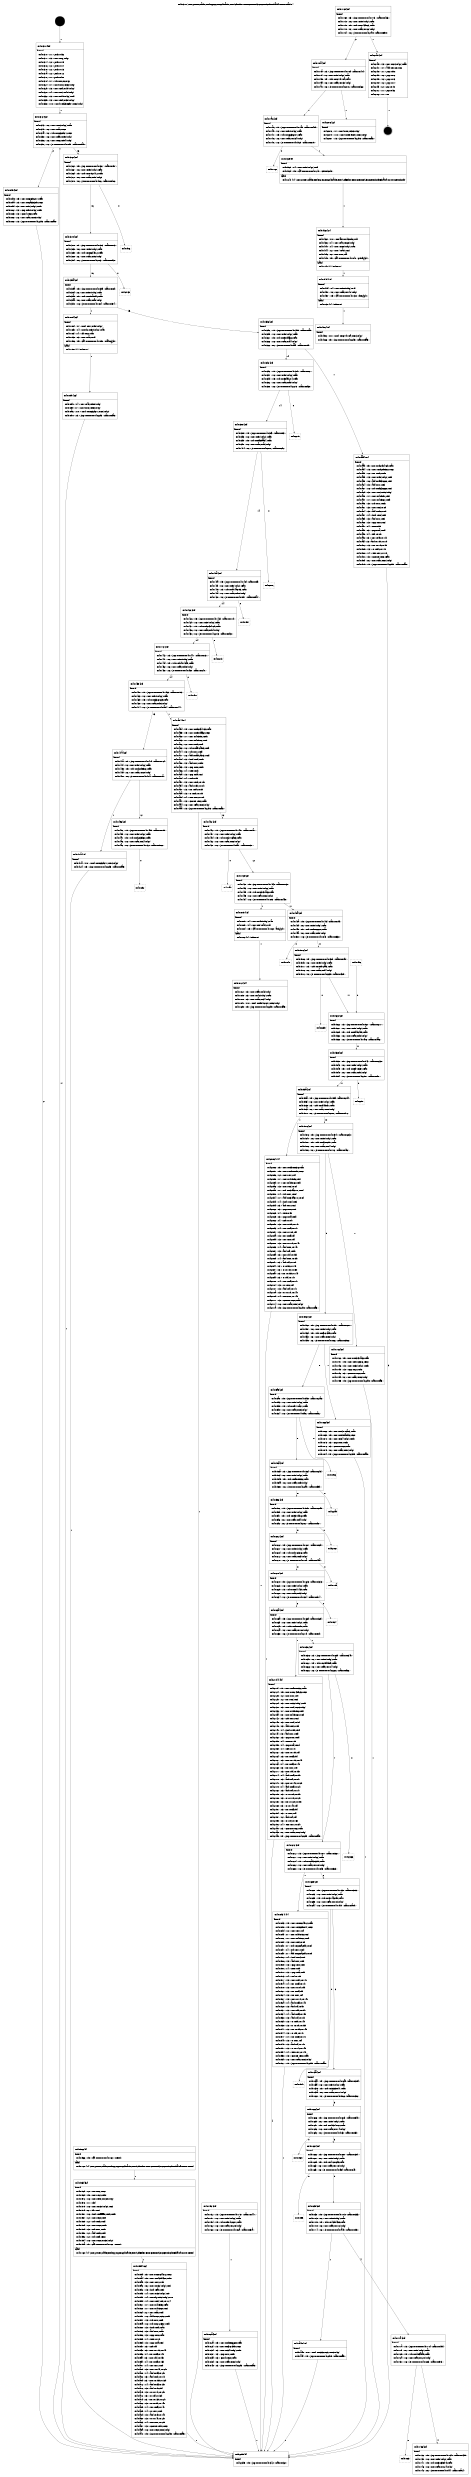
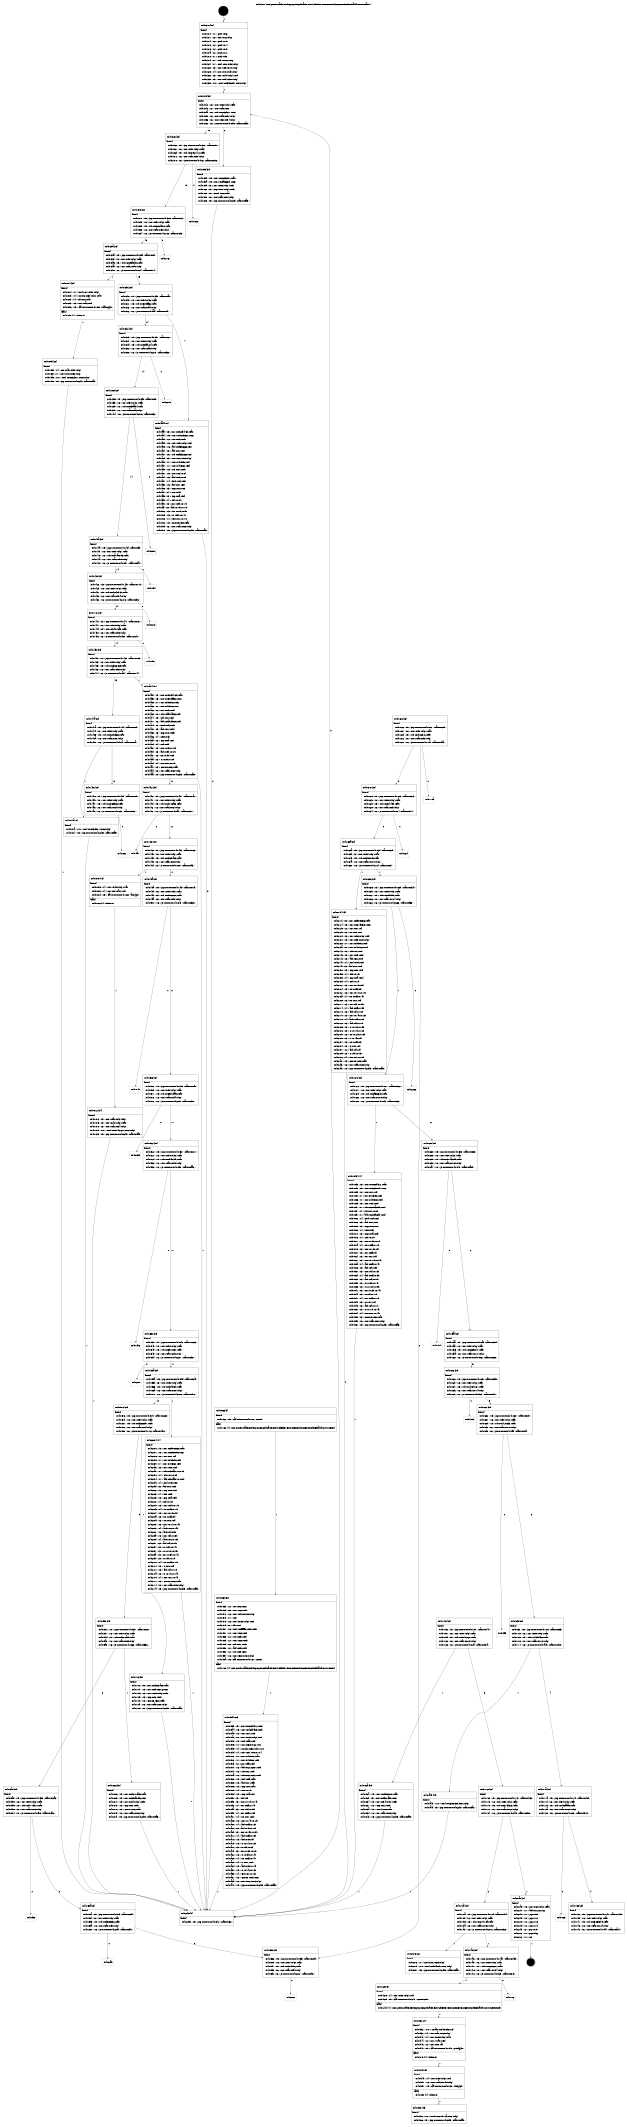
edge "0x401db6" -> "0x401522 [28]": reversed
edge "0x4015e6 [28]" -> "0x401602 [28]": reversed
edge "0x401752 [28]" -> "0x40176e [28]": added, label "3"
